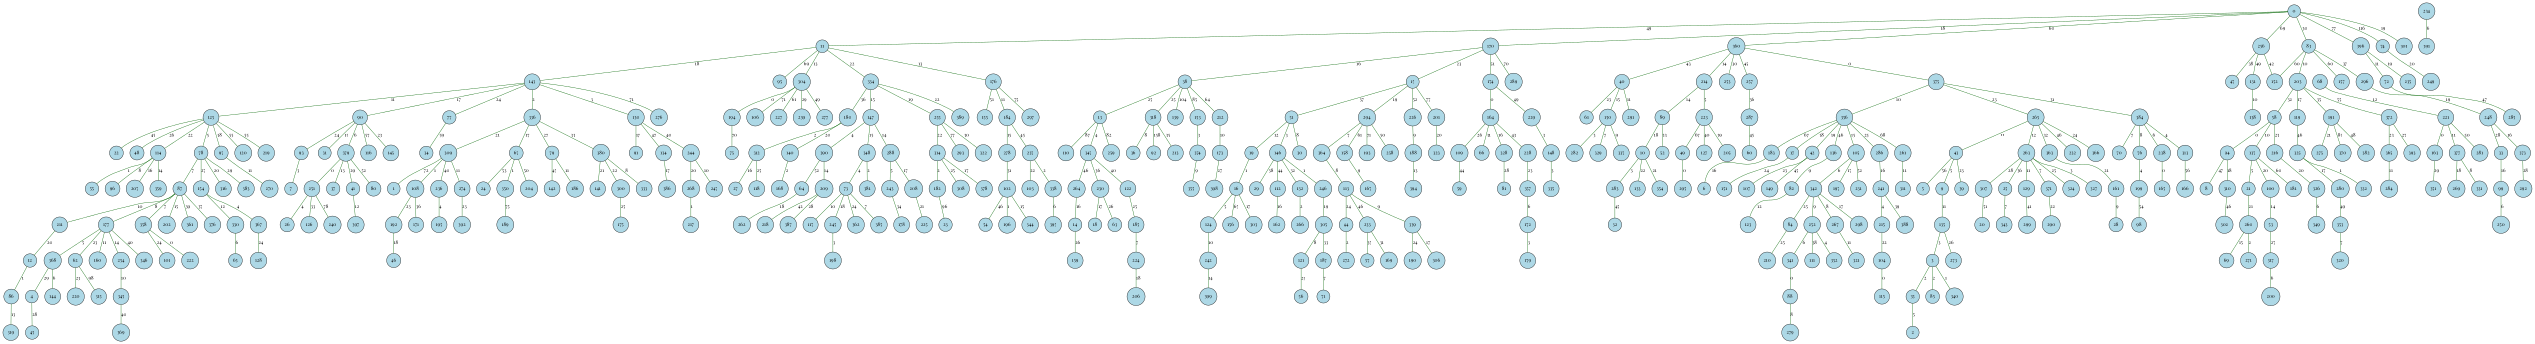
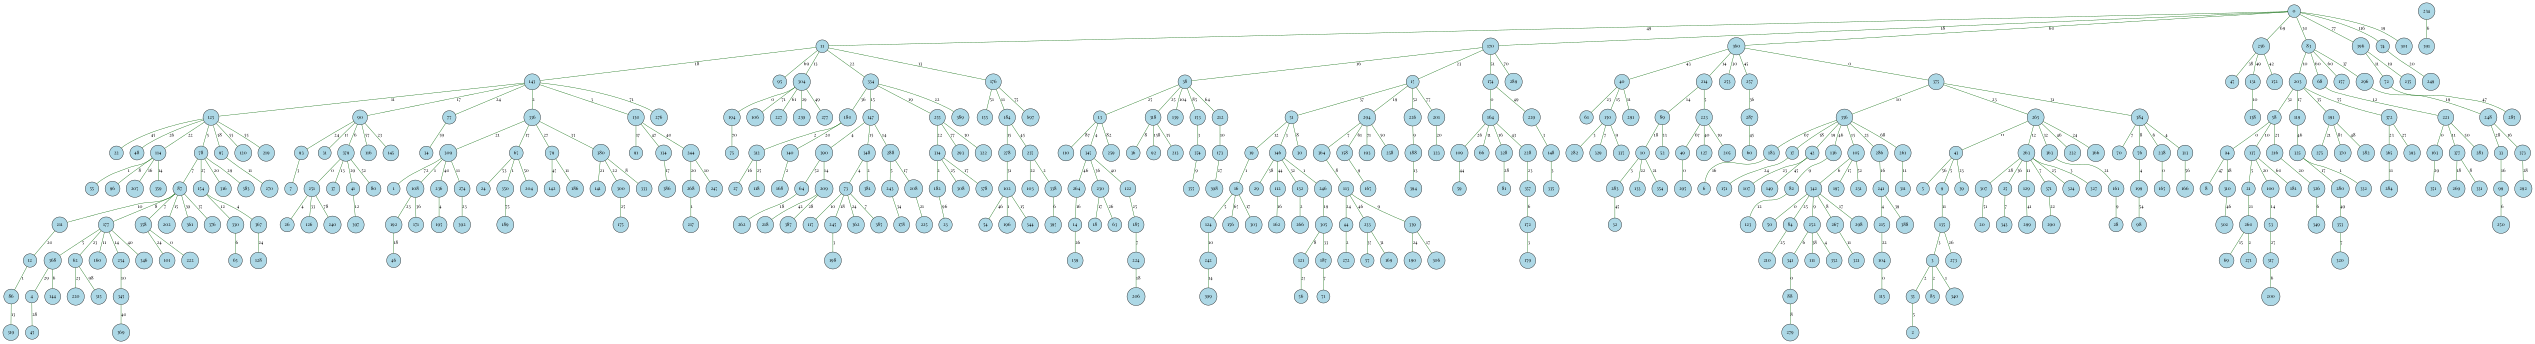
edge "83" -- "152": now "83" -- "68"
node "297": label "297" -> "697"
node "50": added
